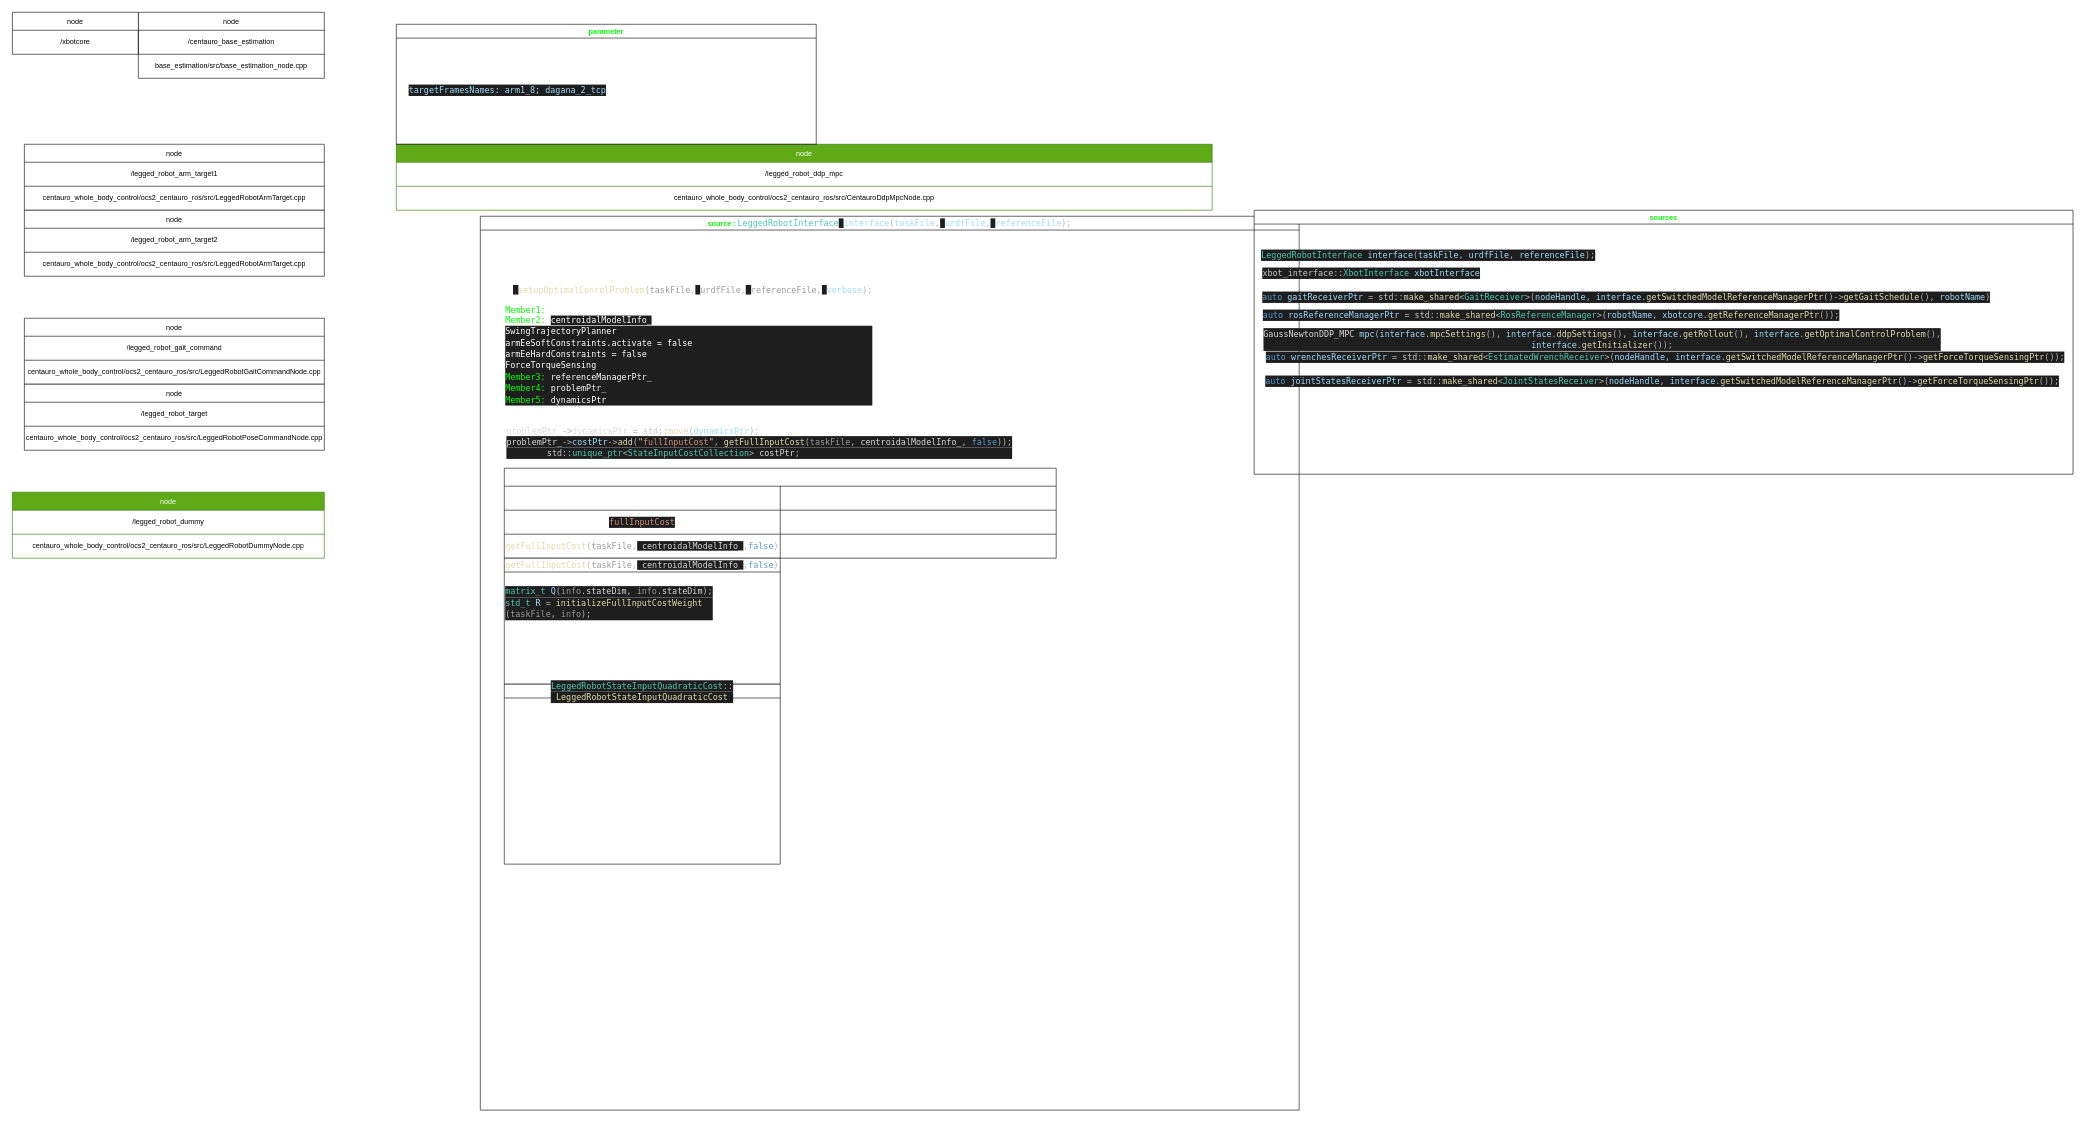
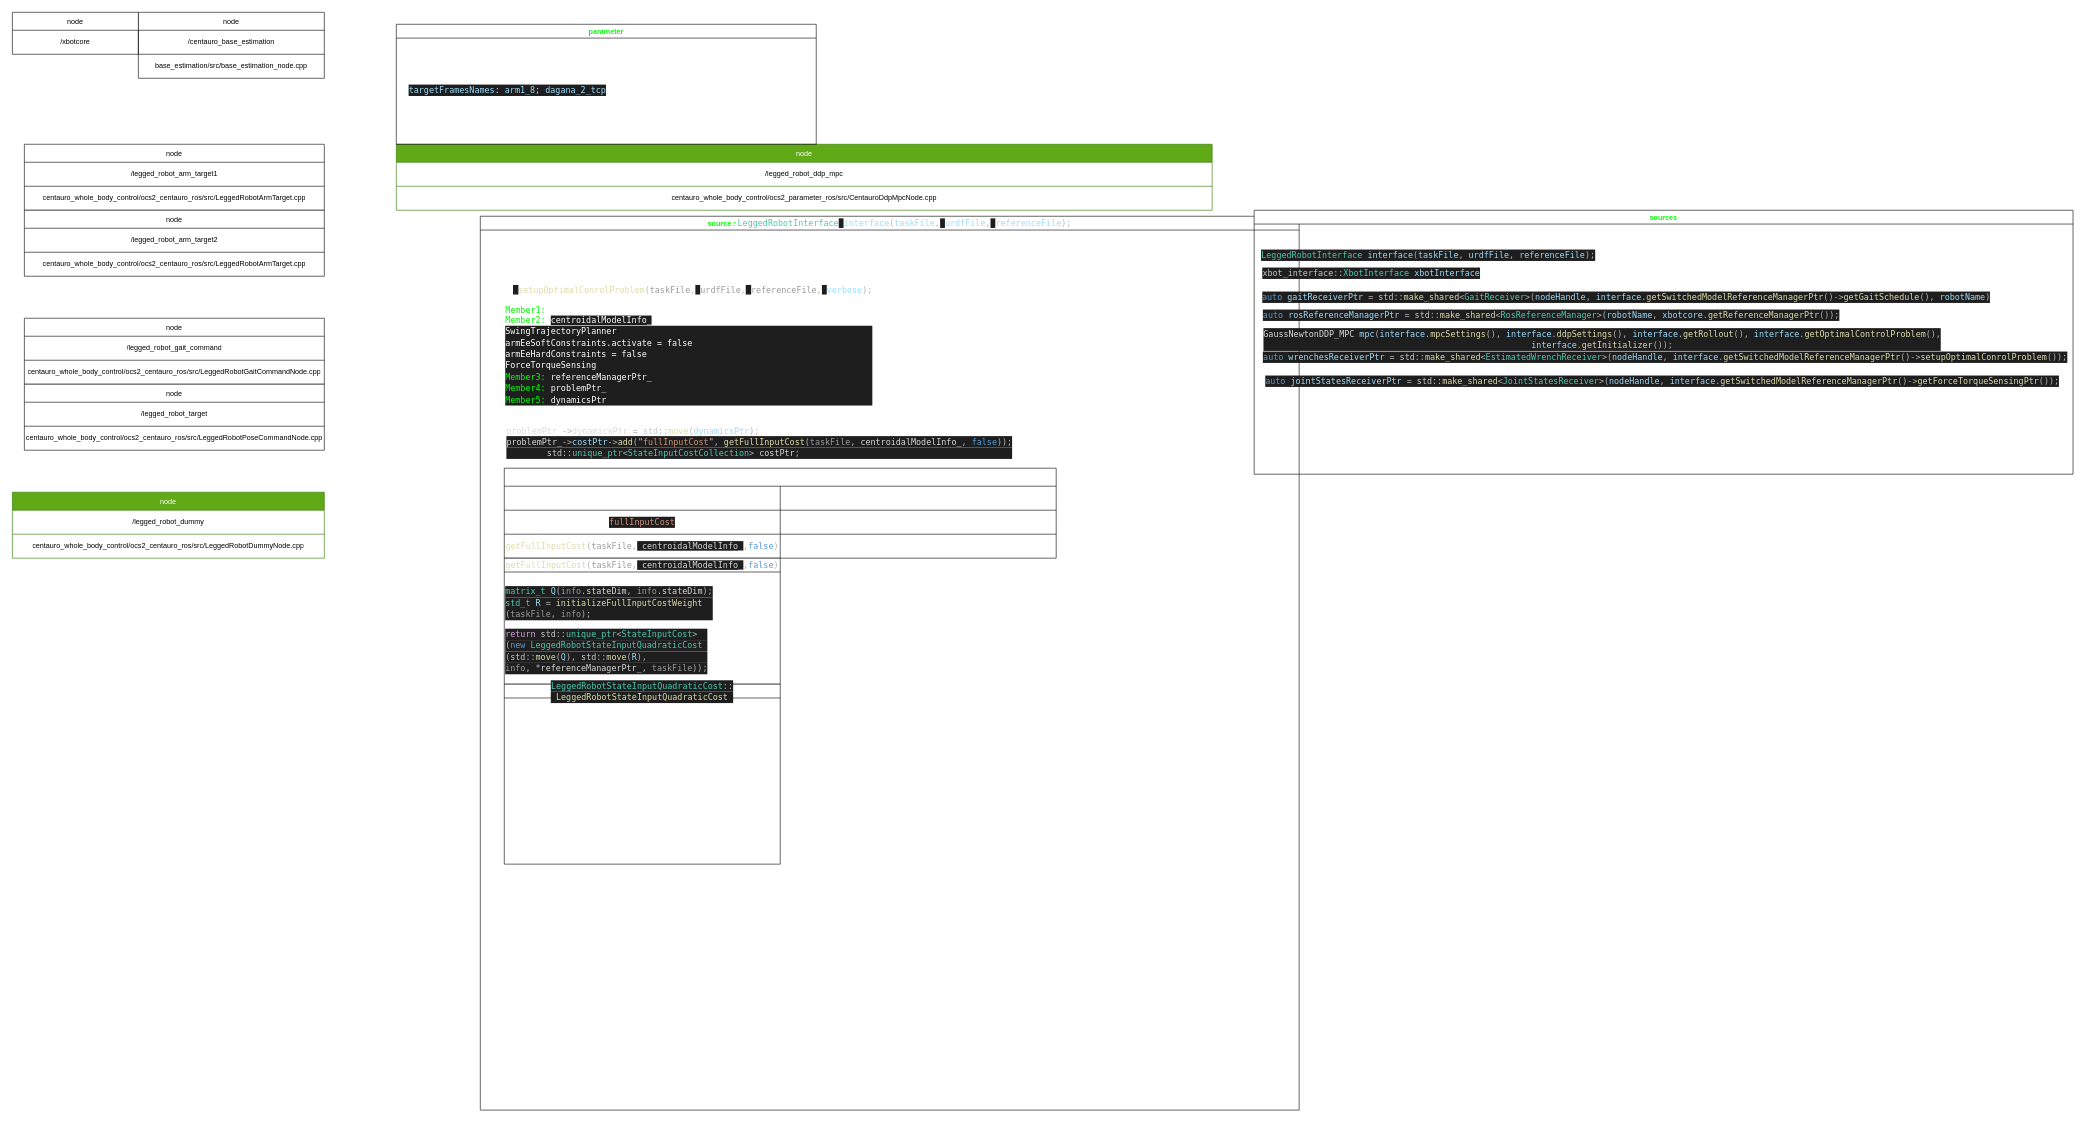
node "centauro_whole_body_control/ocs2_centauro_ros/src/CentauroDdpMpcNode.cpp": label "centauro_whole_body_control/ocs2_centauro_ros/src/CentauroDdpMpcNode.cpp" -> "centauro_whole_body_control/ocs2_parameter_ros/src/CentauroDdpMpcNode.cpp"
node "auto wrenchesReceiverPtr = std::make_shared<EstimatedWrenchReceiver>(nodeHandle, interface.getSwitchedModelReferenceManagerPtr()->getForceTorqueSensingPtr());": label "auto wrenchesReceiverPtr = std::make_shared<EstimatedWrenchReceiver>(nodeHandle, interface.getSwitchedModelReferenceManagerPtr()->getForceTorqueSensingPtr());" -> "auto wrenchesReceiverPtr = std::make_shared<EstimatedWrenchReceiver>(nodeHandle, interface.getSwitchedModelReferenceManagerPtr()->setupOptimalConrolProblem());"
node "return std::unique_ptr<StateInputCost> (new LeggedRobotStateInputQuadraticCost (std::move(Q), std::move(R), info, *referenceManagerPtr_, taskFile));": added
